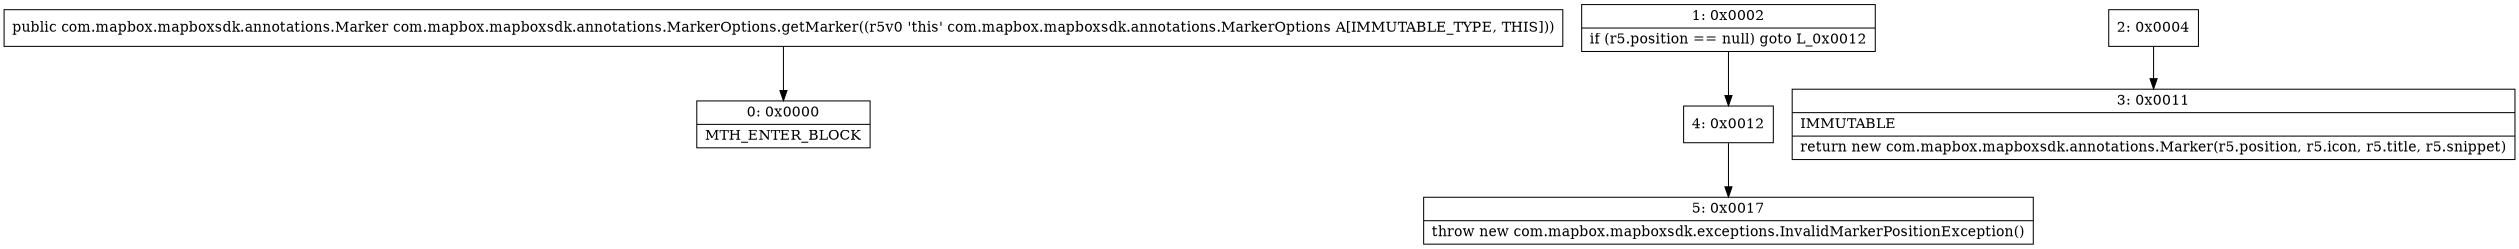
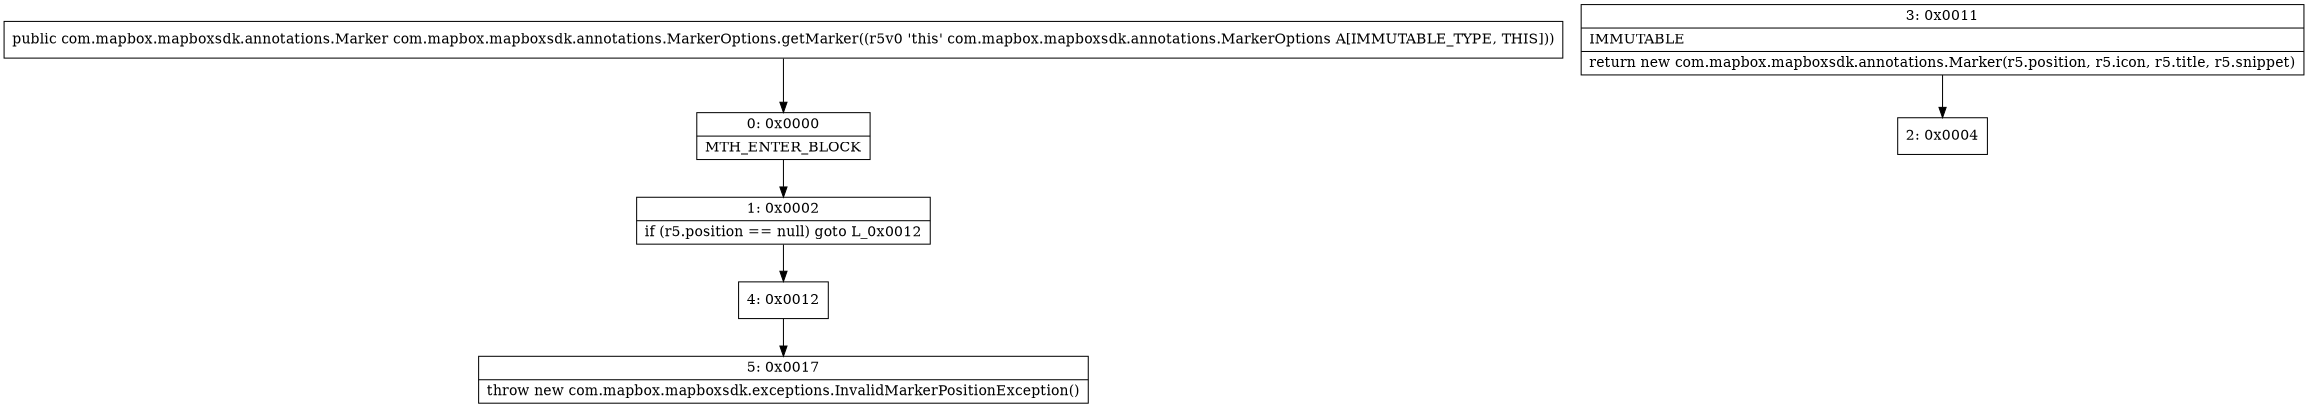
edge "2: 0x0004" -> "3: 0x0011": reversed
edge "0: 0x0000" -> "1: 0x0002": added
